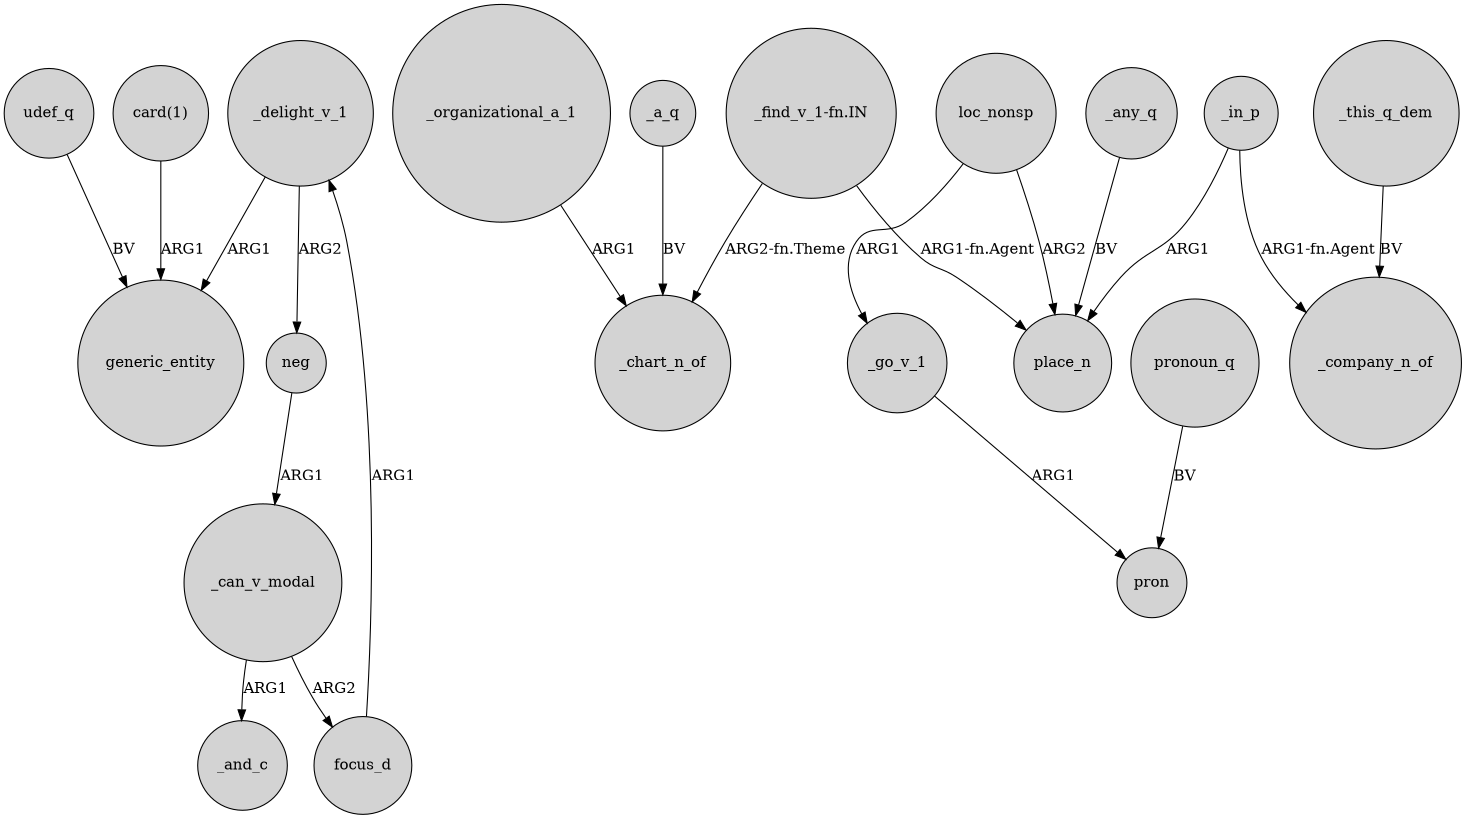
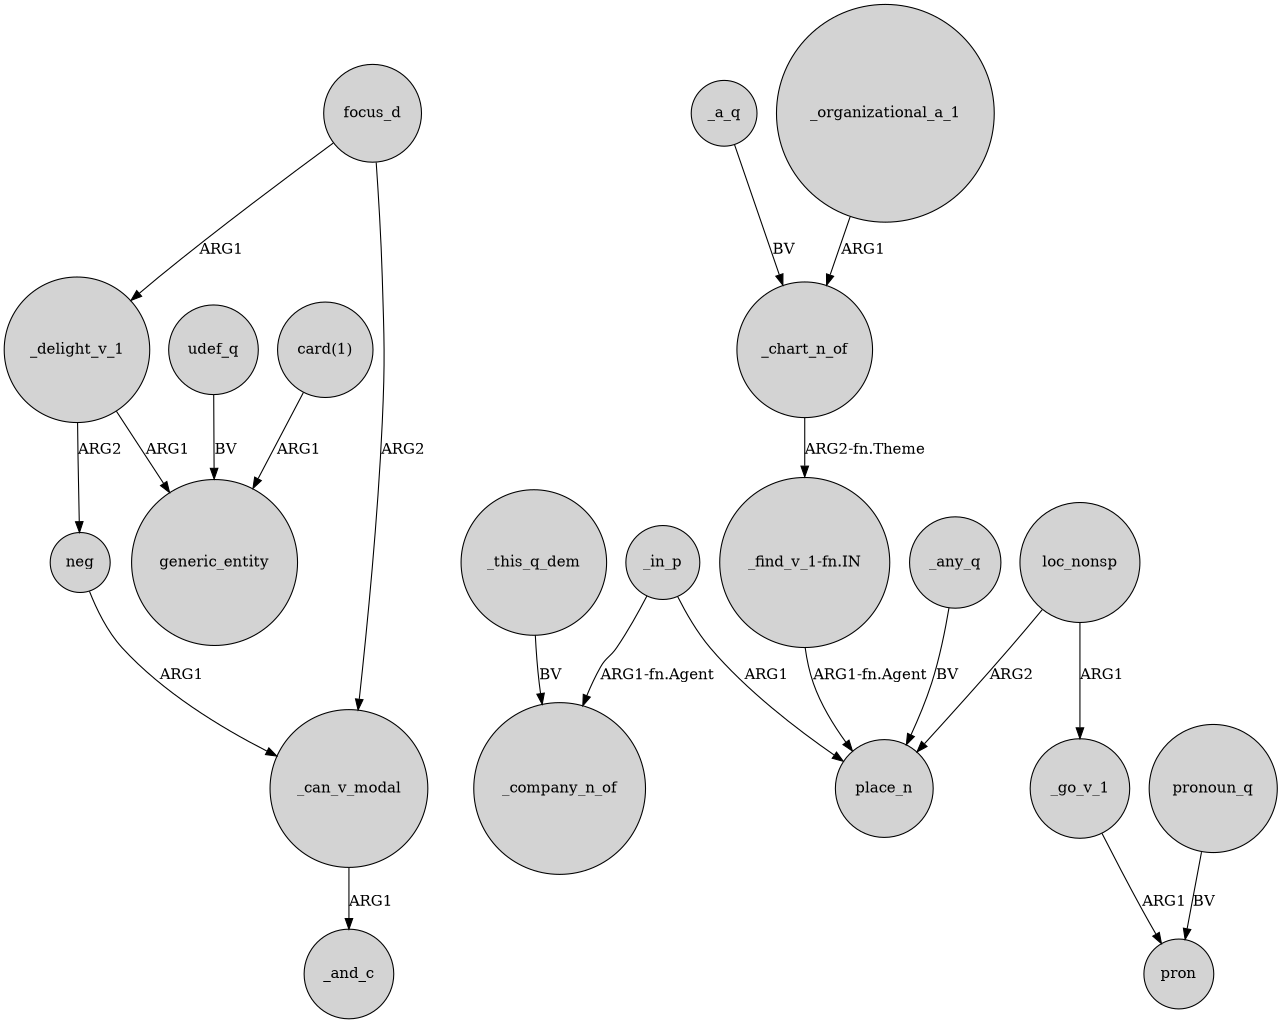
edge "_find_v_1-fn.IN" -> "_chart_n_of": reversed
edge "_can_v_modal" -> "focus_d": reversed
